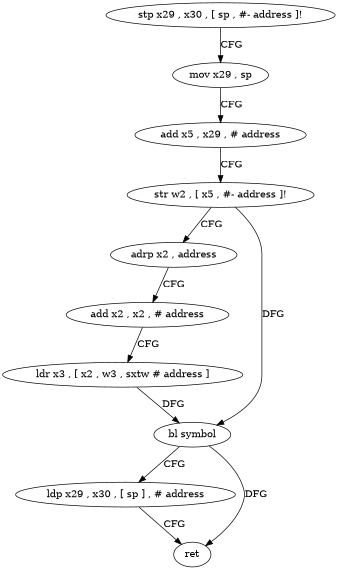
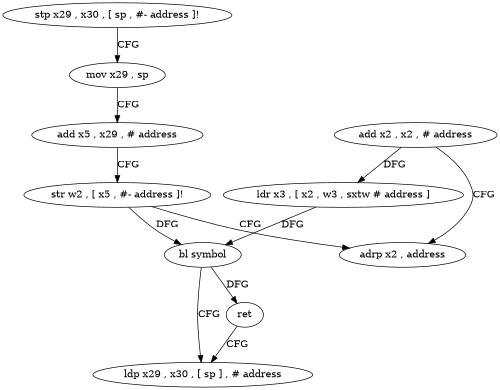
edge "adrp x2 , address" -> "add x2 , x2 , # address": reversed
edge "add x2 , x2 , # address" -> "ldr x3 , [ x2 , w3 , sxtw # address ]": label "CFG" -> "DFG"
edge "ldp x29 , x30 , [ sp ] , # address" -> "ret": reversed
